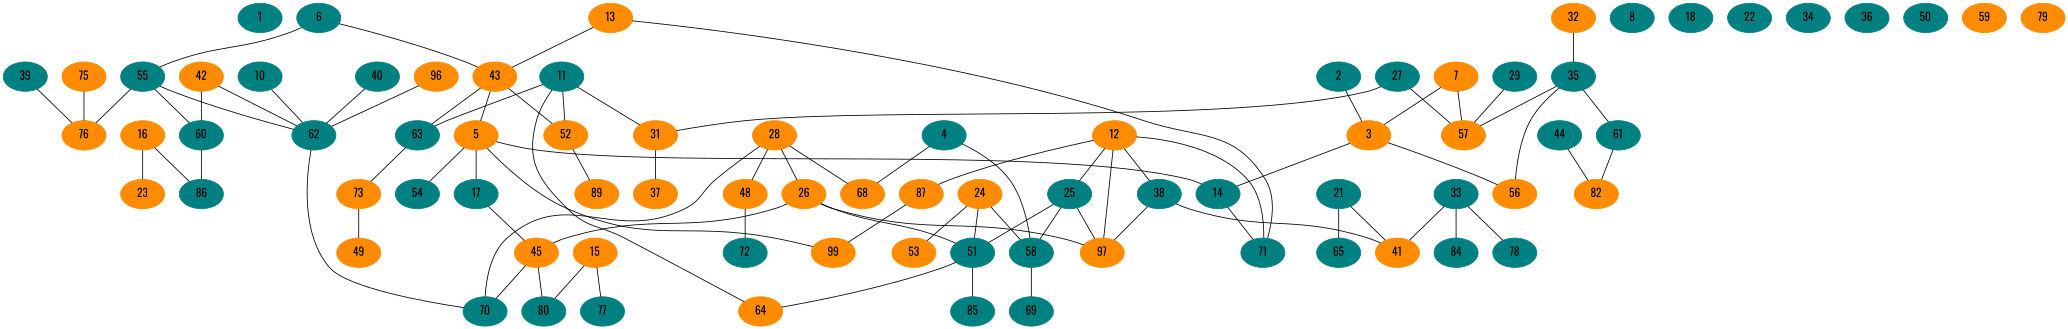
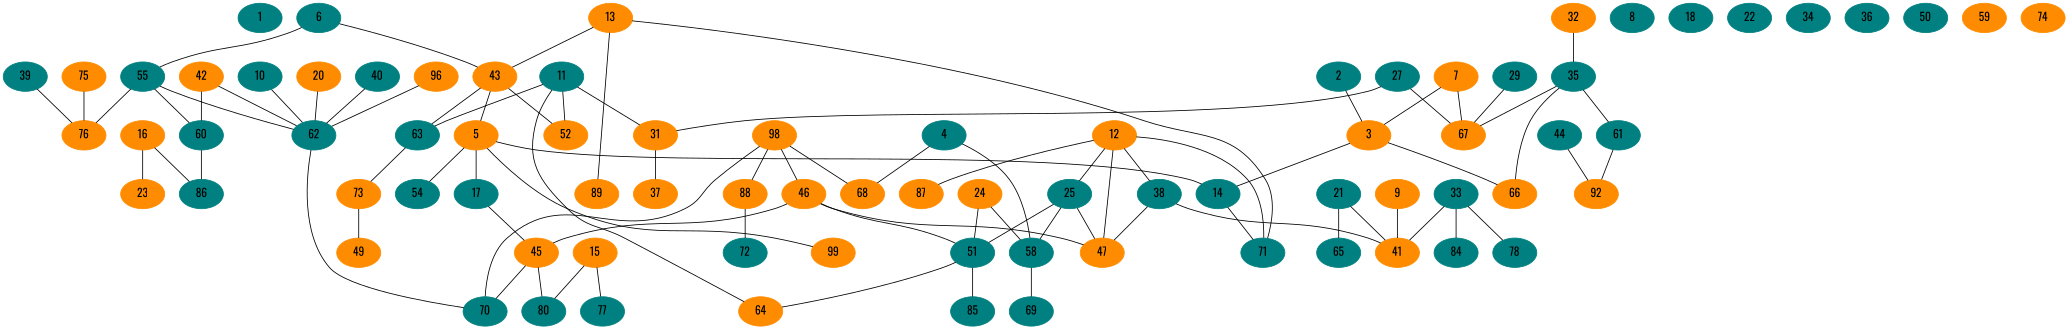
node "79": label "79" -> "74"
node "20": added
node "28": label "28" -> "98"
node "57": label "57" -> "67"
edge "52" -- "89": now "13" -- "89"
node "48": label "48" -> "88"
node "26": label "26" -> "46"
node "9": added
node "56": label "56" -> "66"
node "82": label "82" -> "92"
edge "87" -- "99": removed
node "53": removed
node "97": label "97" -> "47"
